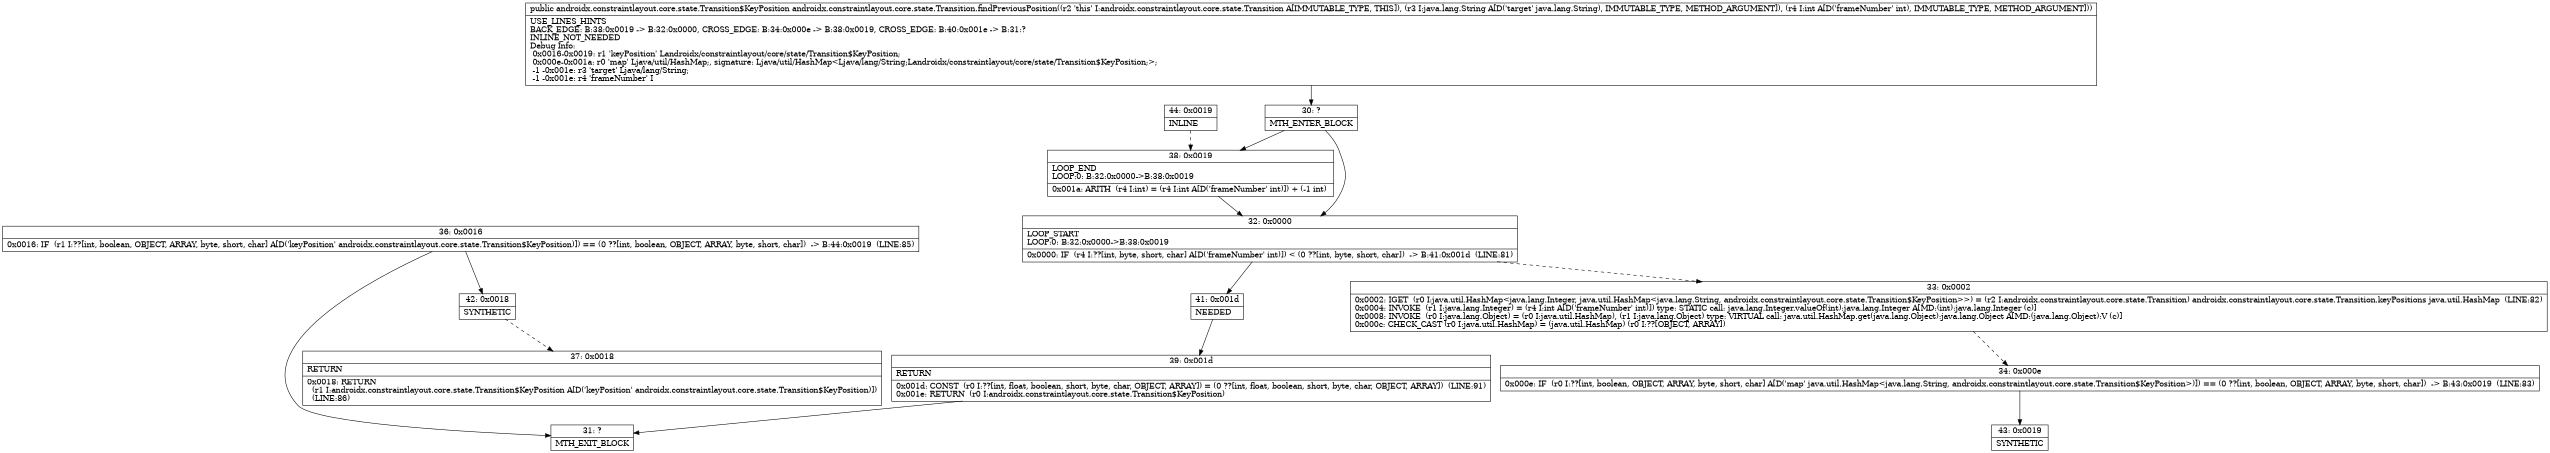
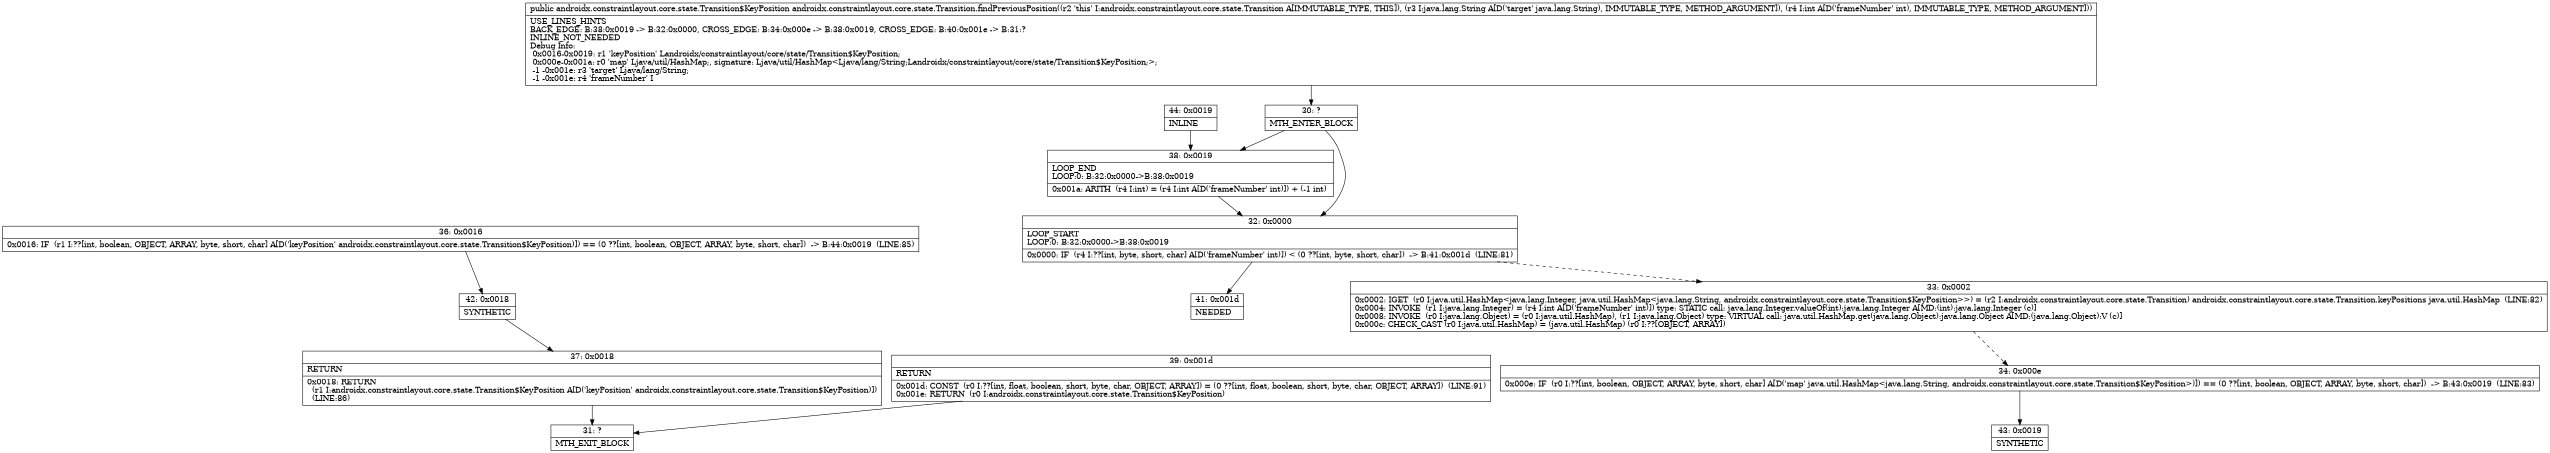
edge "44: 0x0019" -> "38: 0x0019": style dashed -> solid
edge "42: 0x0018" -> "37: 0x0018": style dashed -> solid
edge "41: 0x001d" -> "39: 0x001d": removed
edge "36: 0x0016" -> "31: ?": now "37: 0x0018" -> "31: ?"
